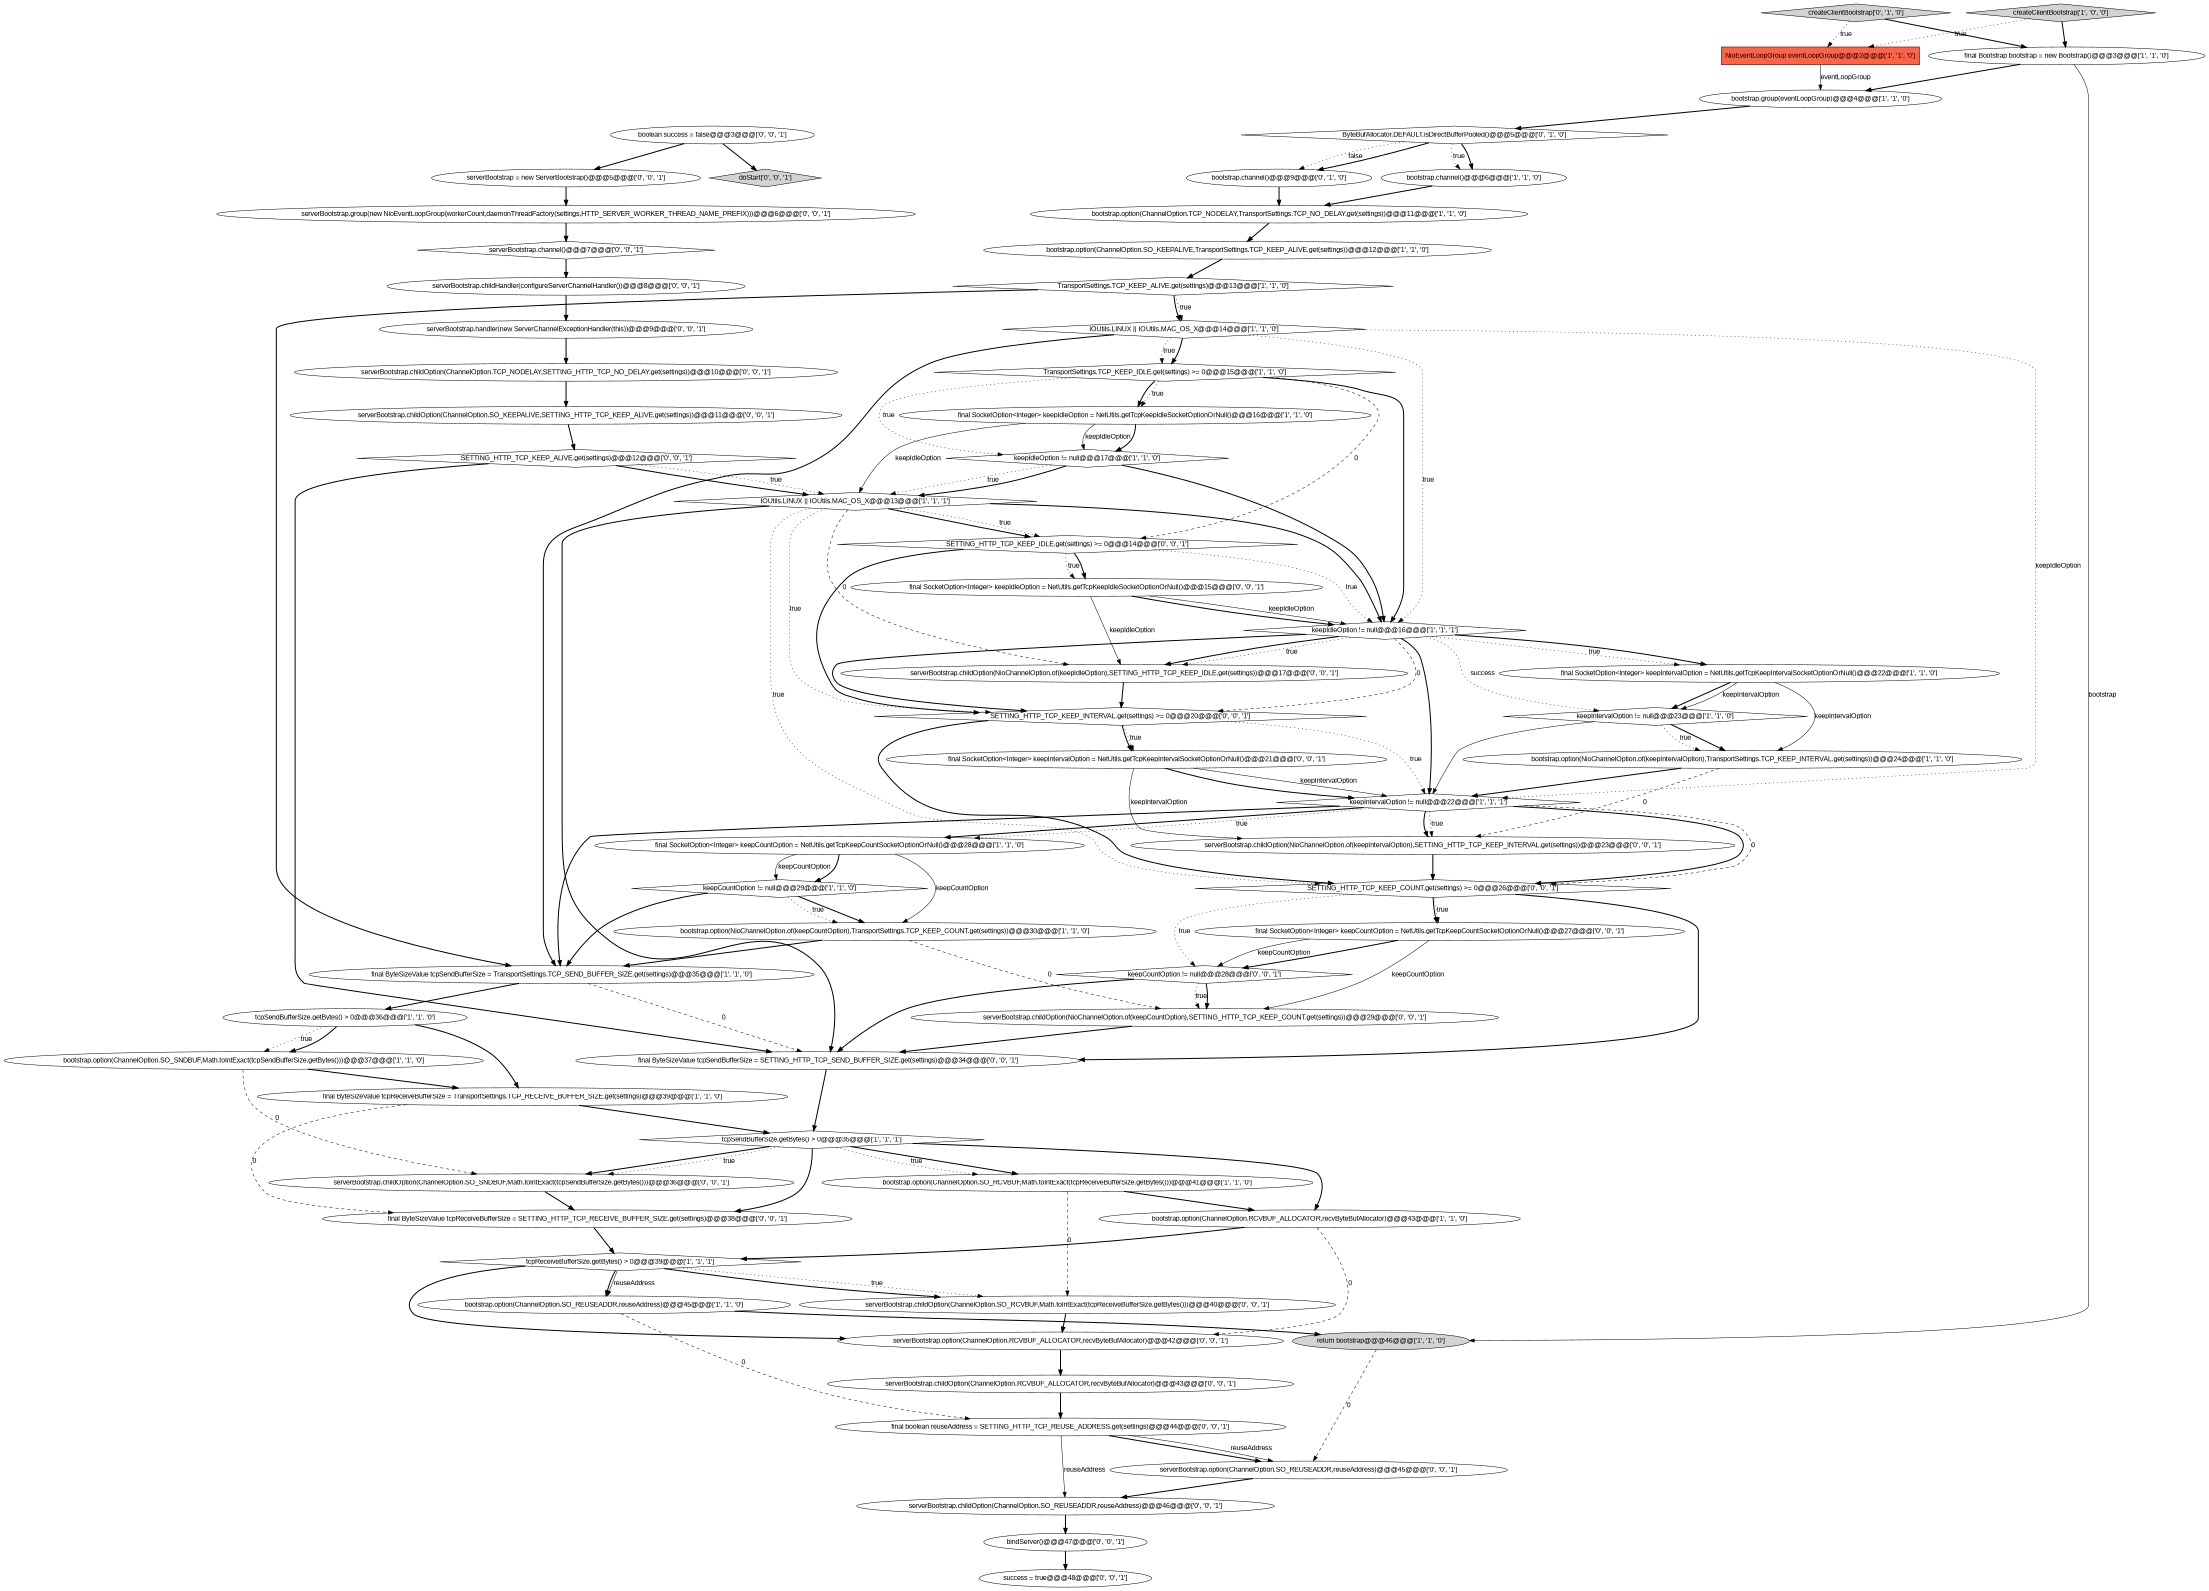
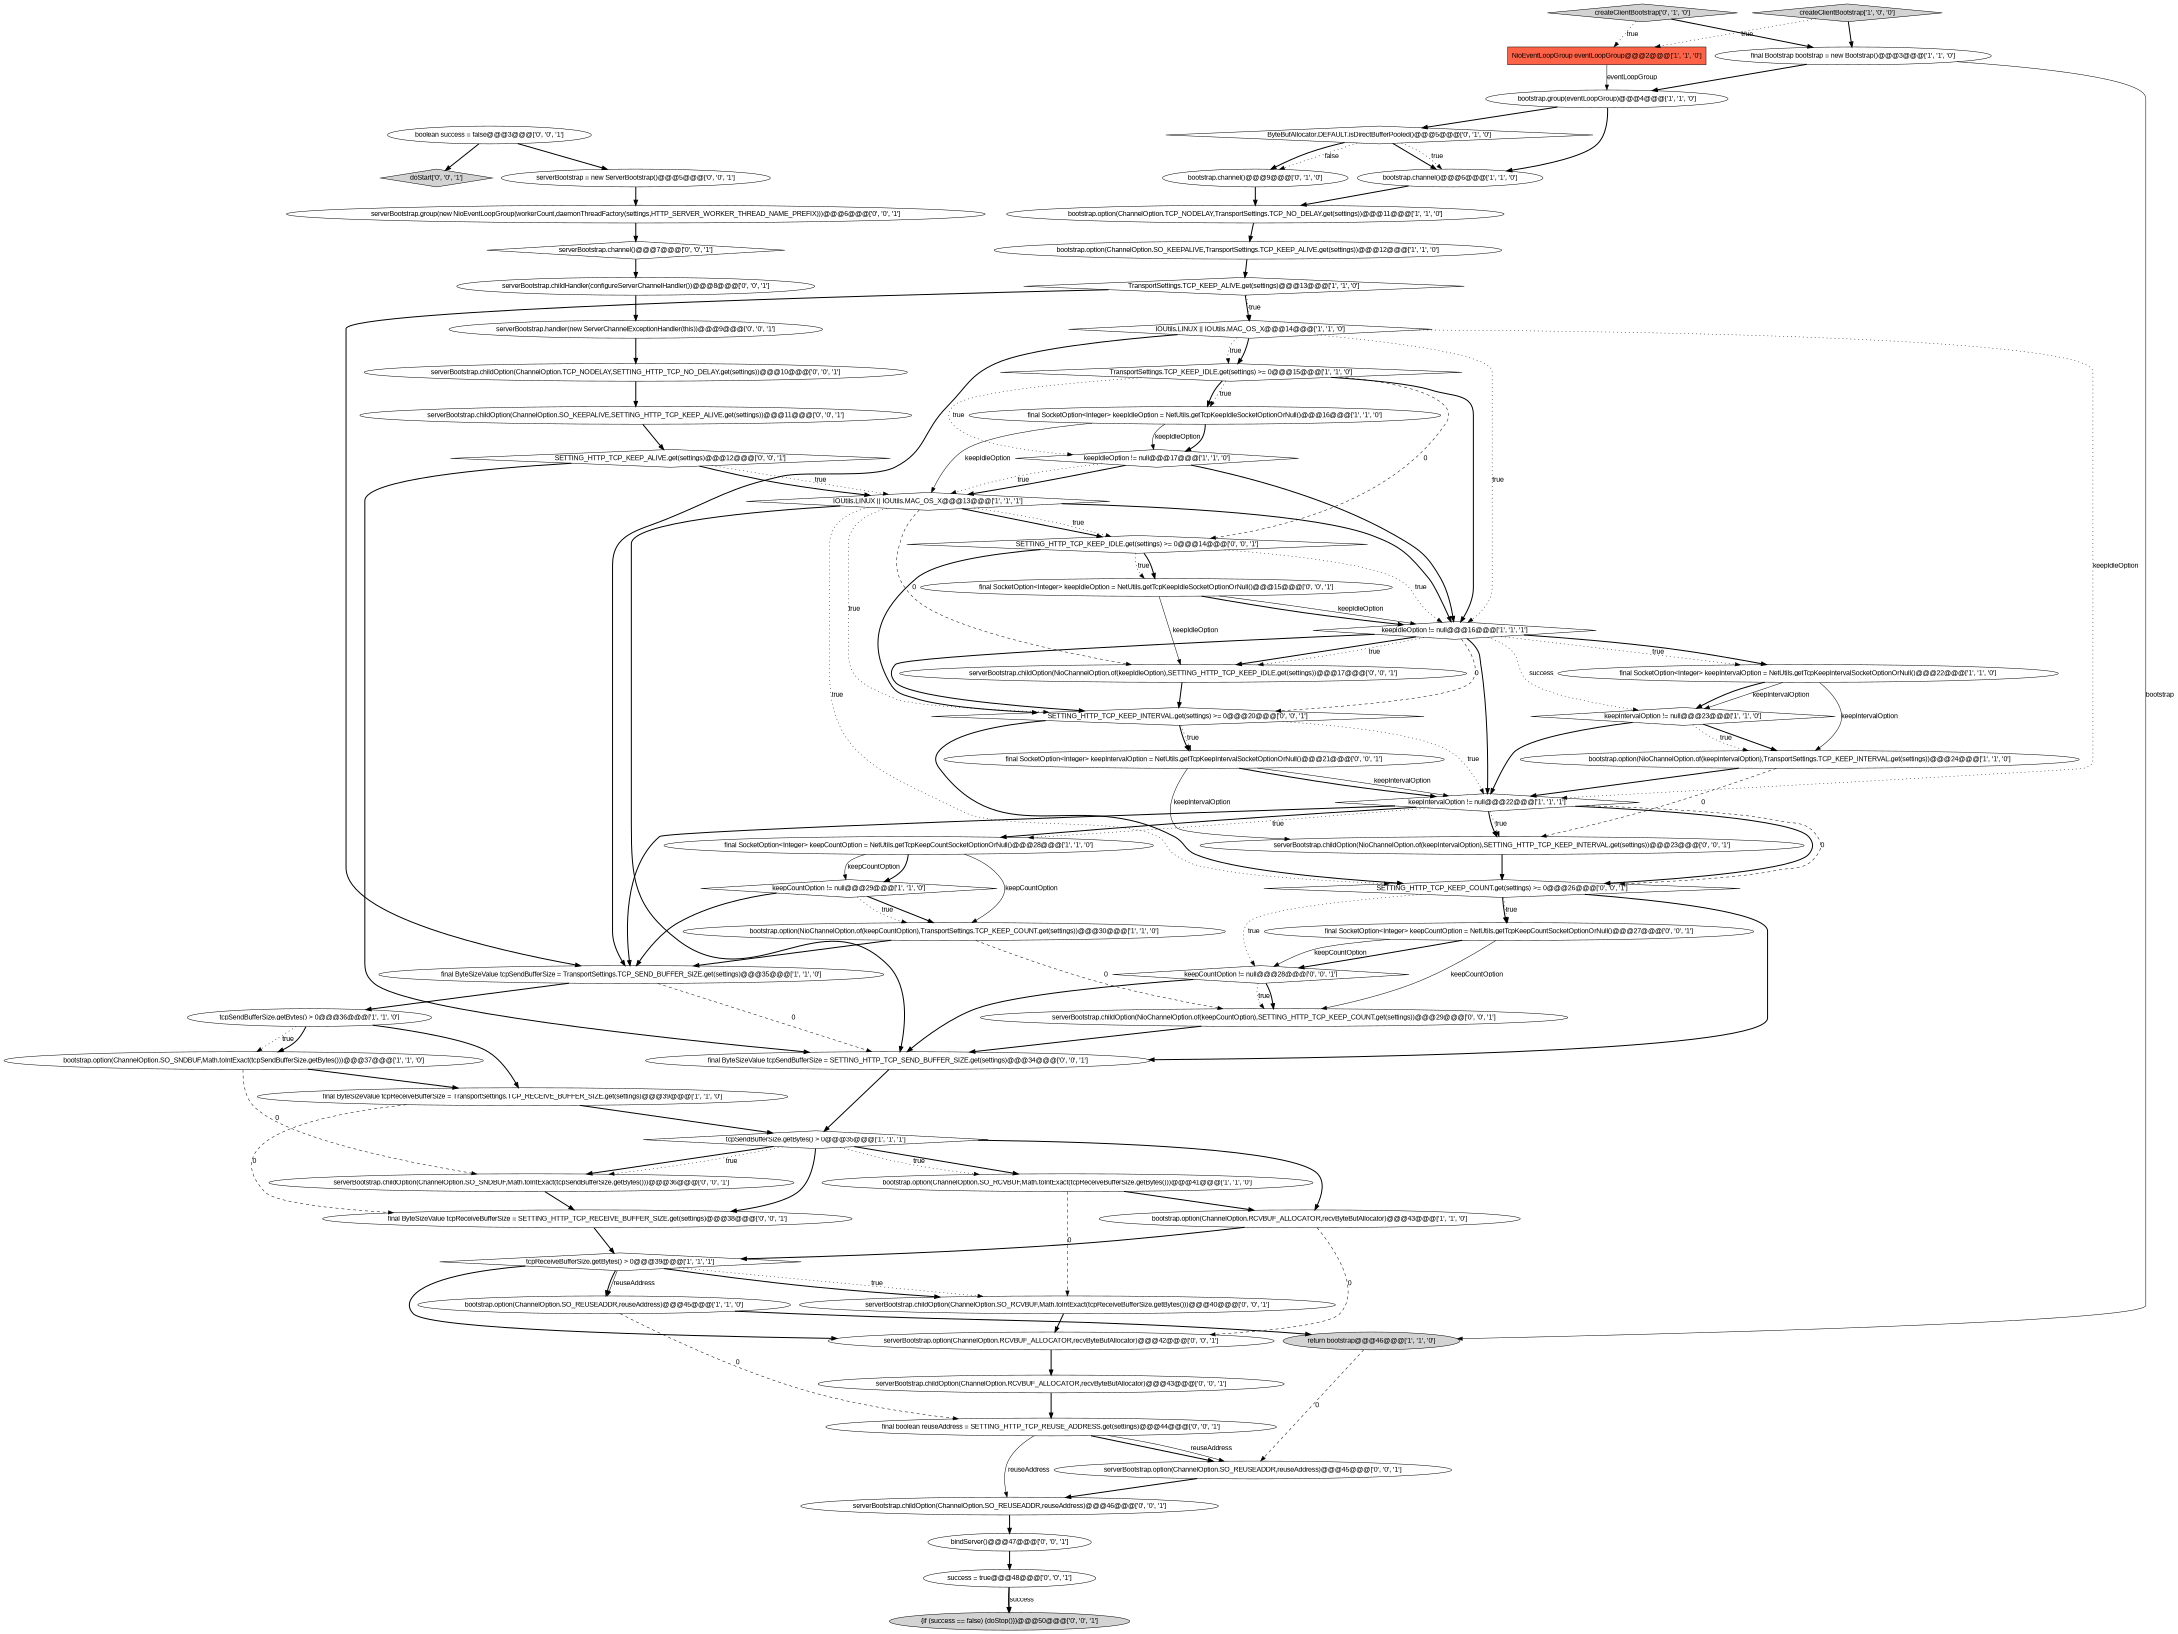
edge "bootstrap.group(eventLoopGroup)@@@4@@@['1', '1', '0']" -> "bootstrap.channel()@@@6@@@['1', '1', '0']": added
edge "keepIntervalOption != null@@@23@@@['1', '1', '0']" -> "keepIntervalOption != null@@@22@@@['1', '1', '1']": style solid -> bold
node "{if (success == false) {doStop()}}@@@50@@@['0', '0', '1']": added
